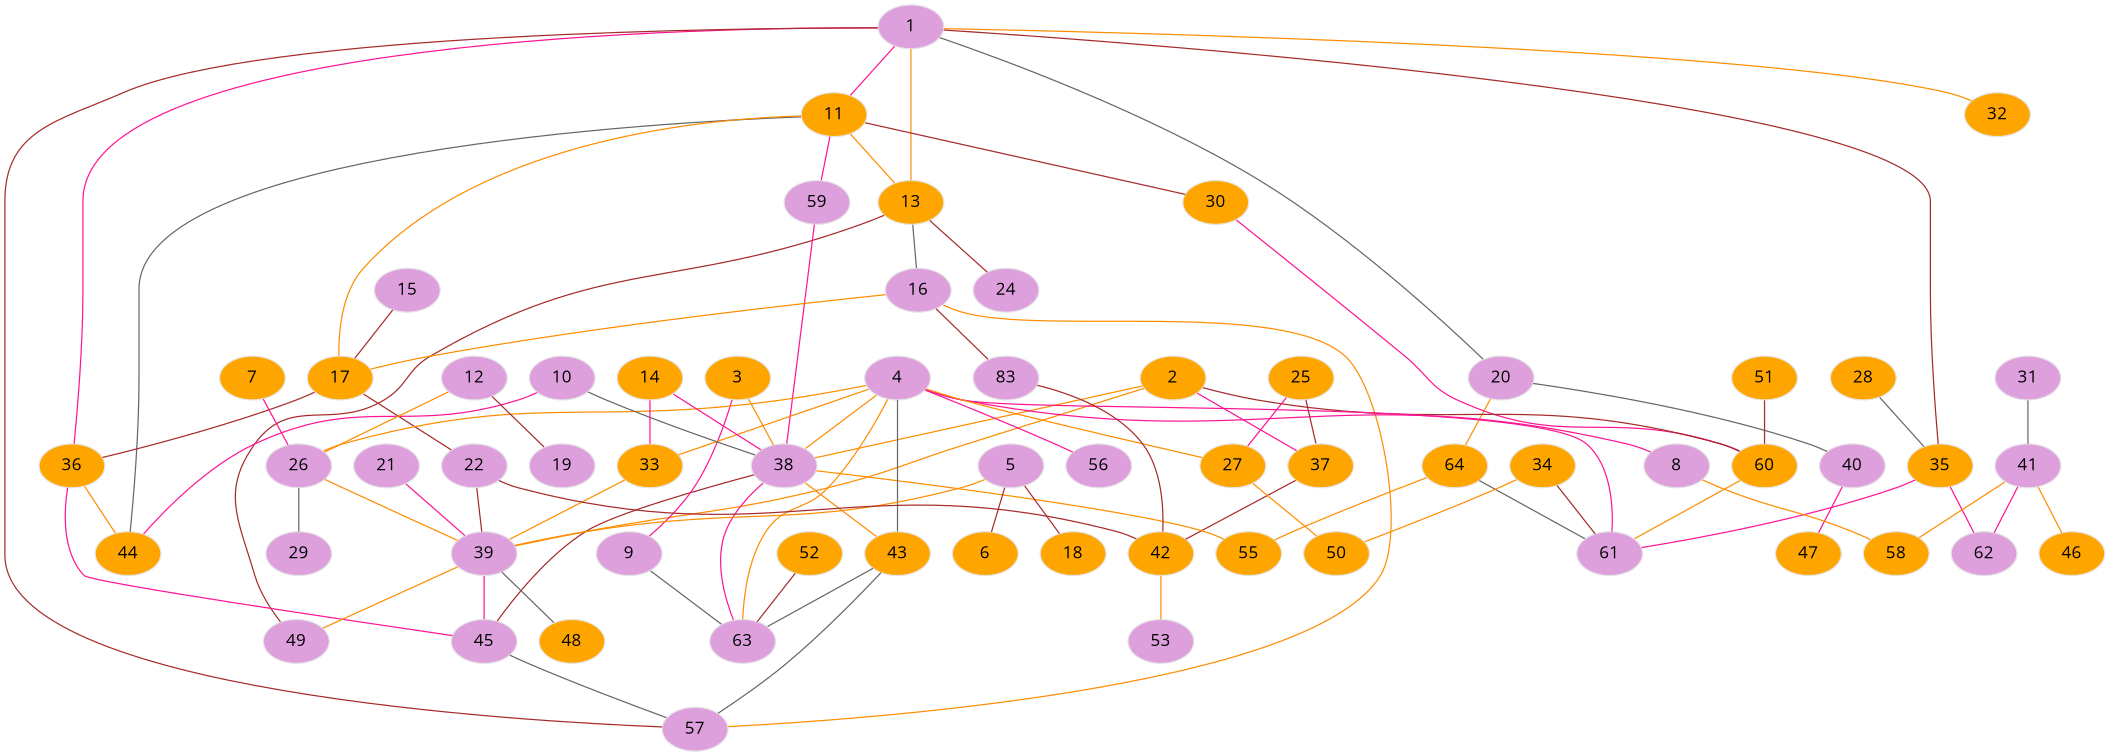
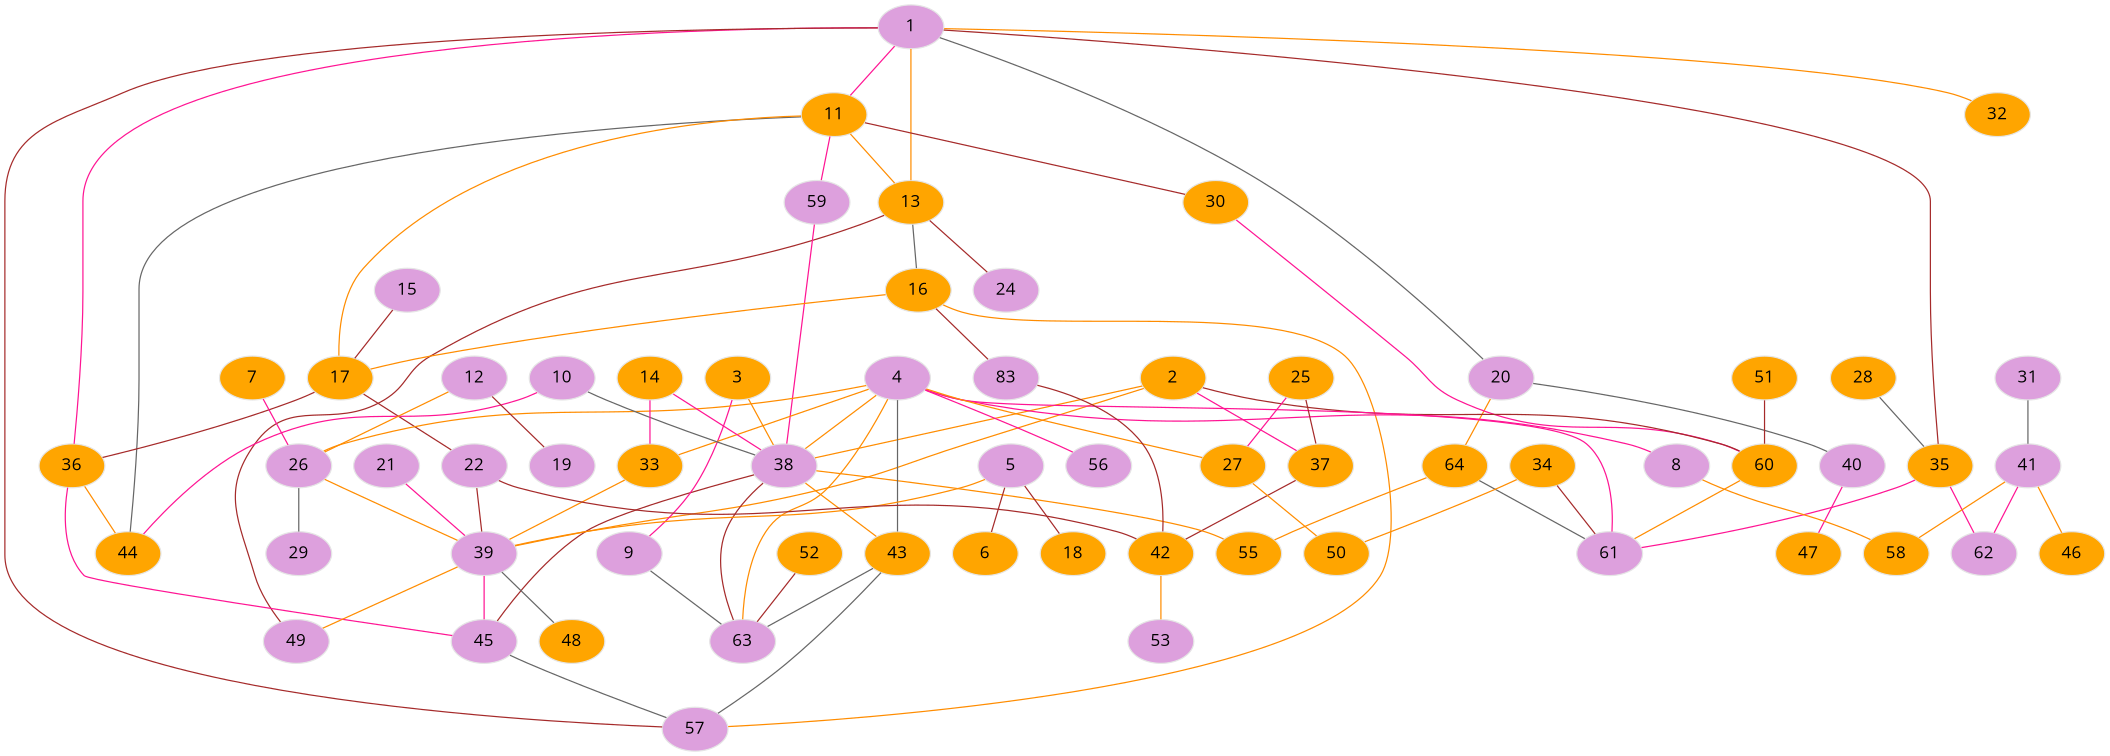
node "16": fillcolor plum -> orange
edge "38" -- "63": color deeppink -> brown
